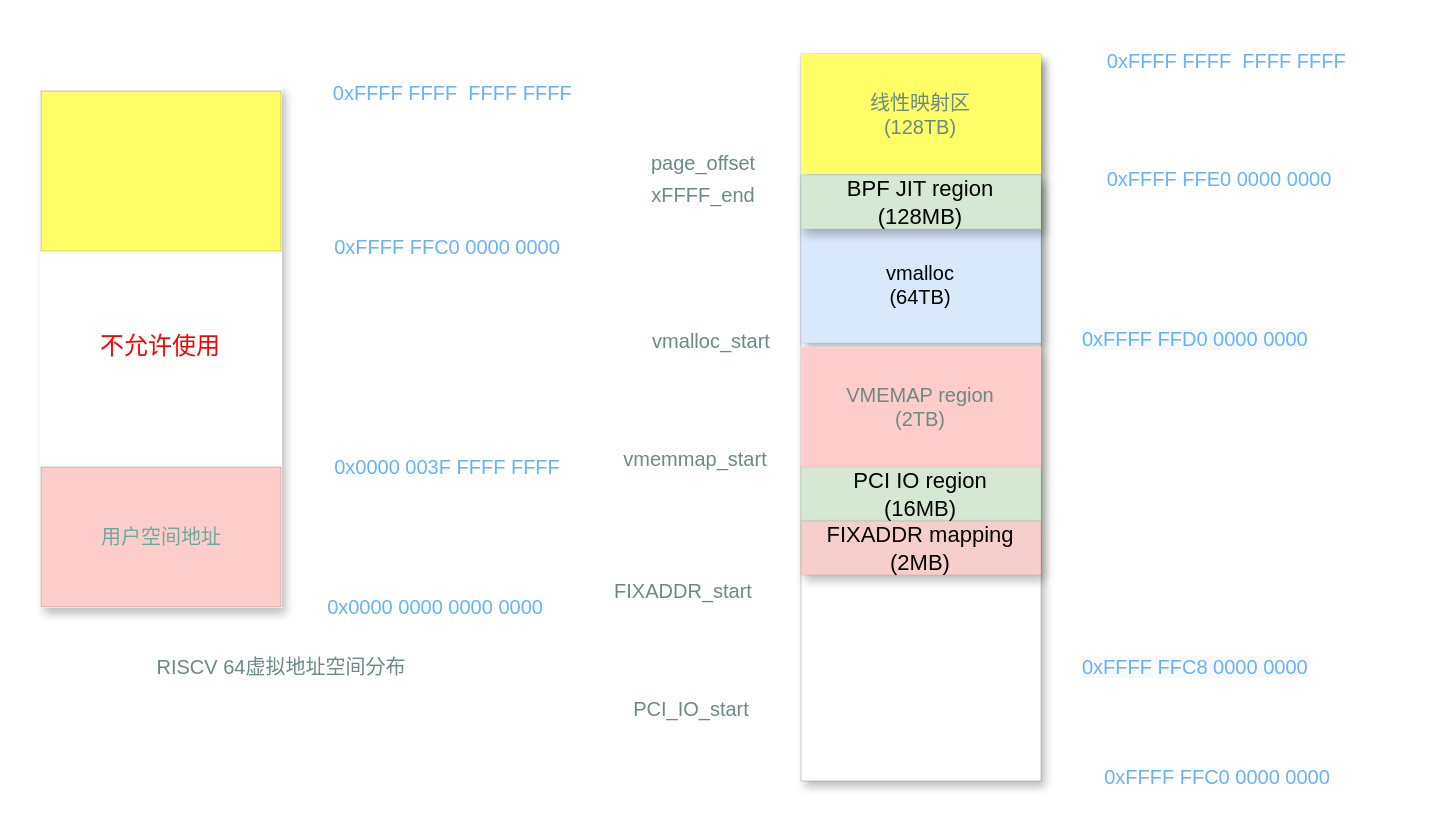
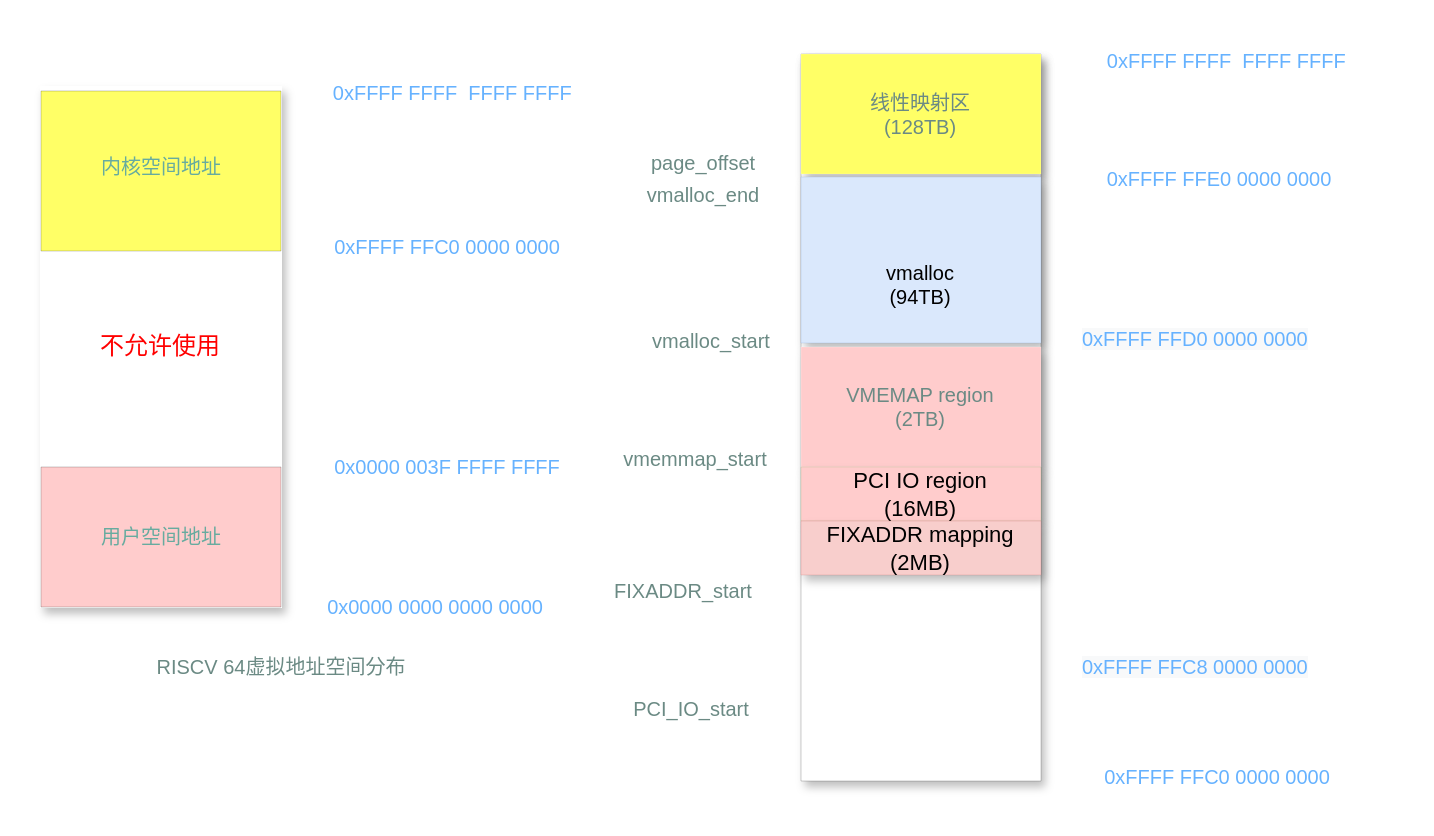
node "内核空间地址": added
node "xFFFF_end": label "xFFFF_end" -> "vmalloc_end"
node "BPF JIT region (128MB)": removed
node "vmalloc (64TB)": label "vmalloc (64TB)" -> "vmalloc (94TB)"
node "PCI IO region (16MB)": fillcolor #d5e8d4 -> #ffcccc
